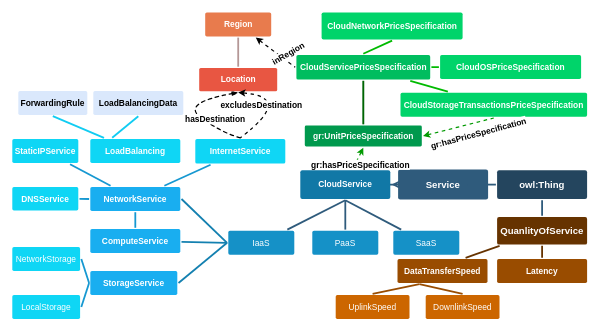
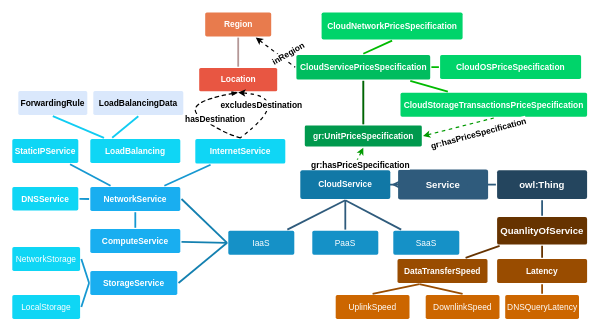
edge "Latency" -- "DNSQueryLatency": added
node "DNSQueryLatency": added
